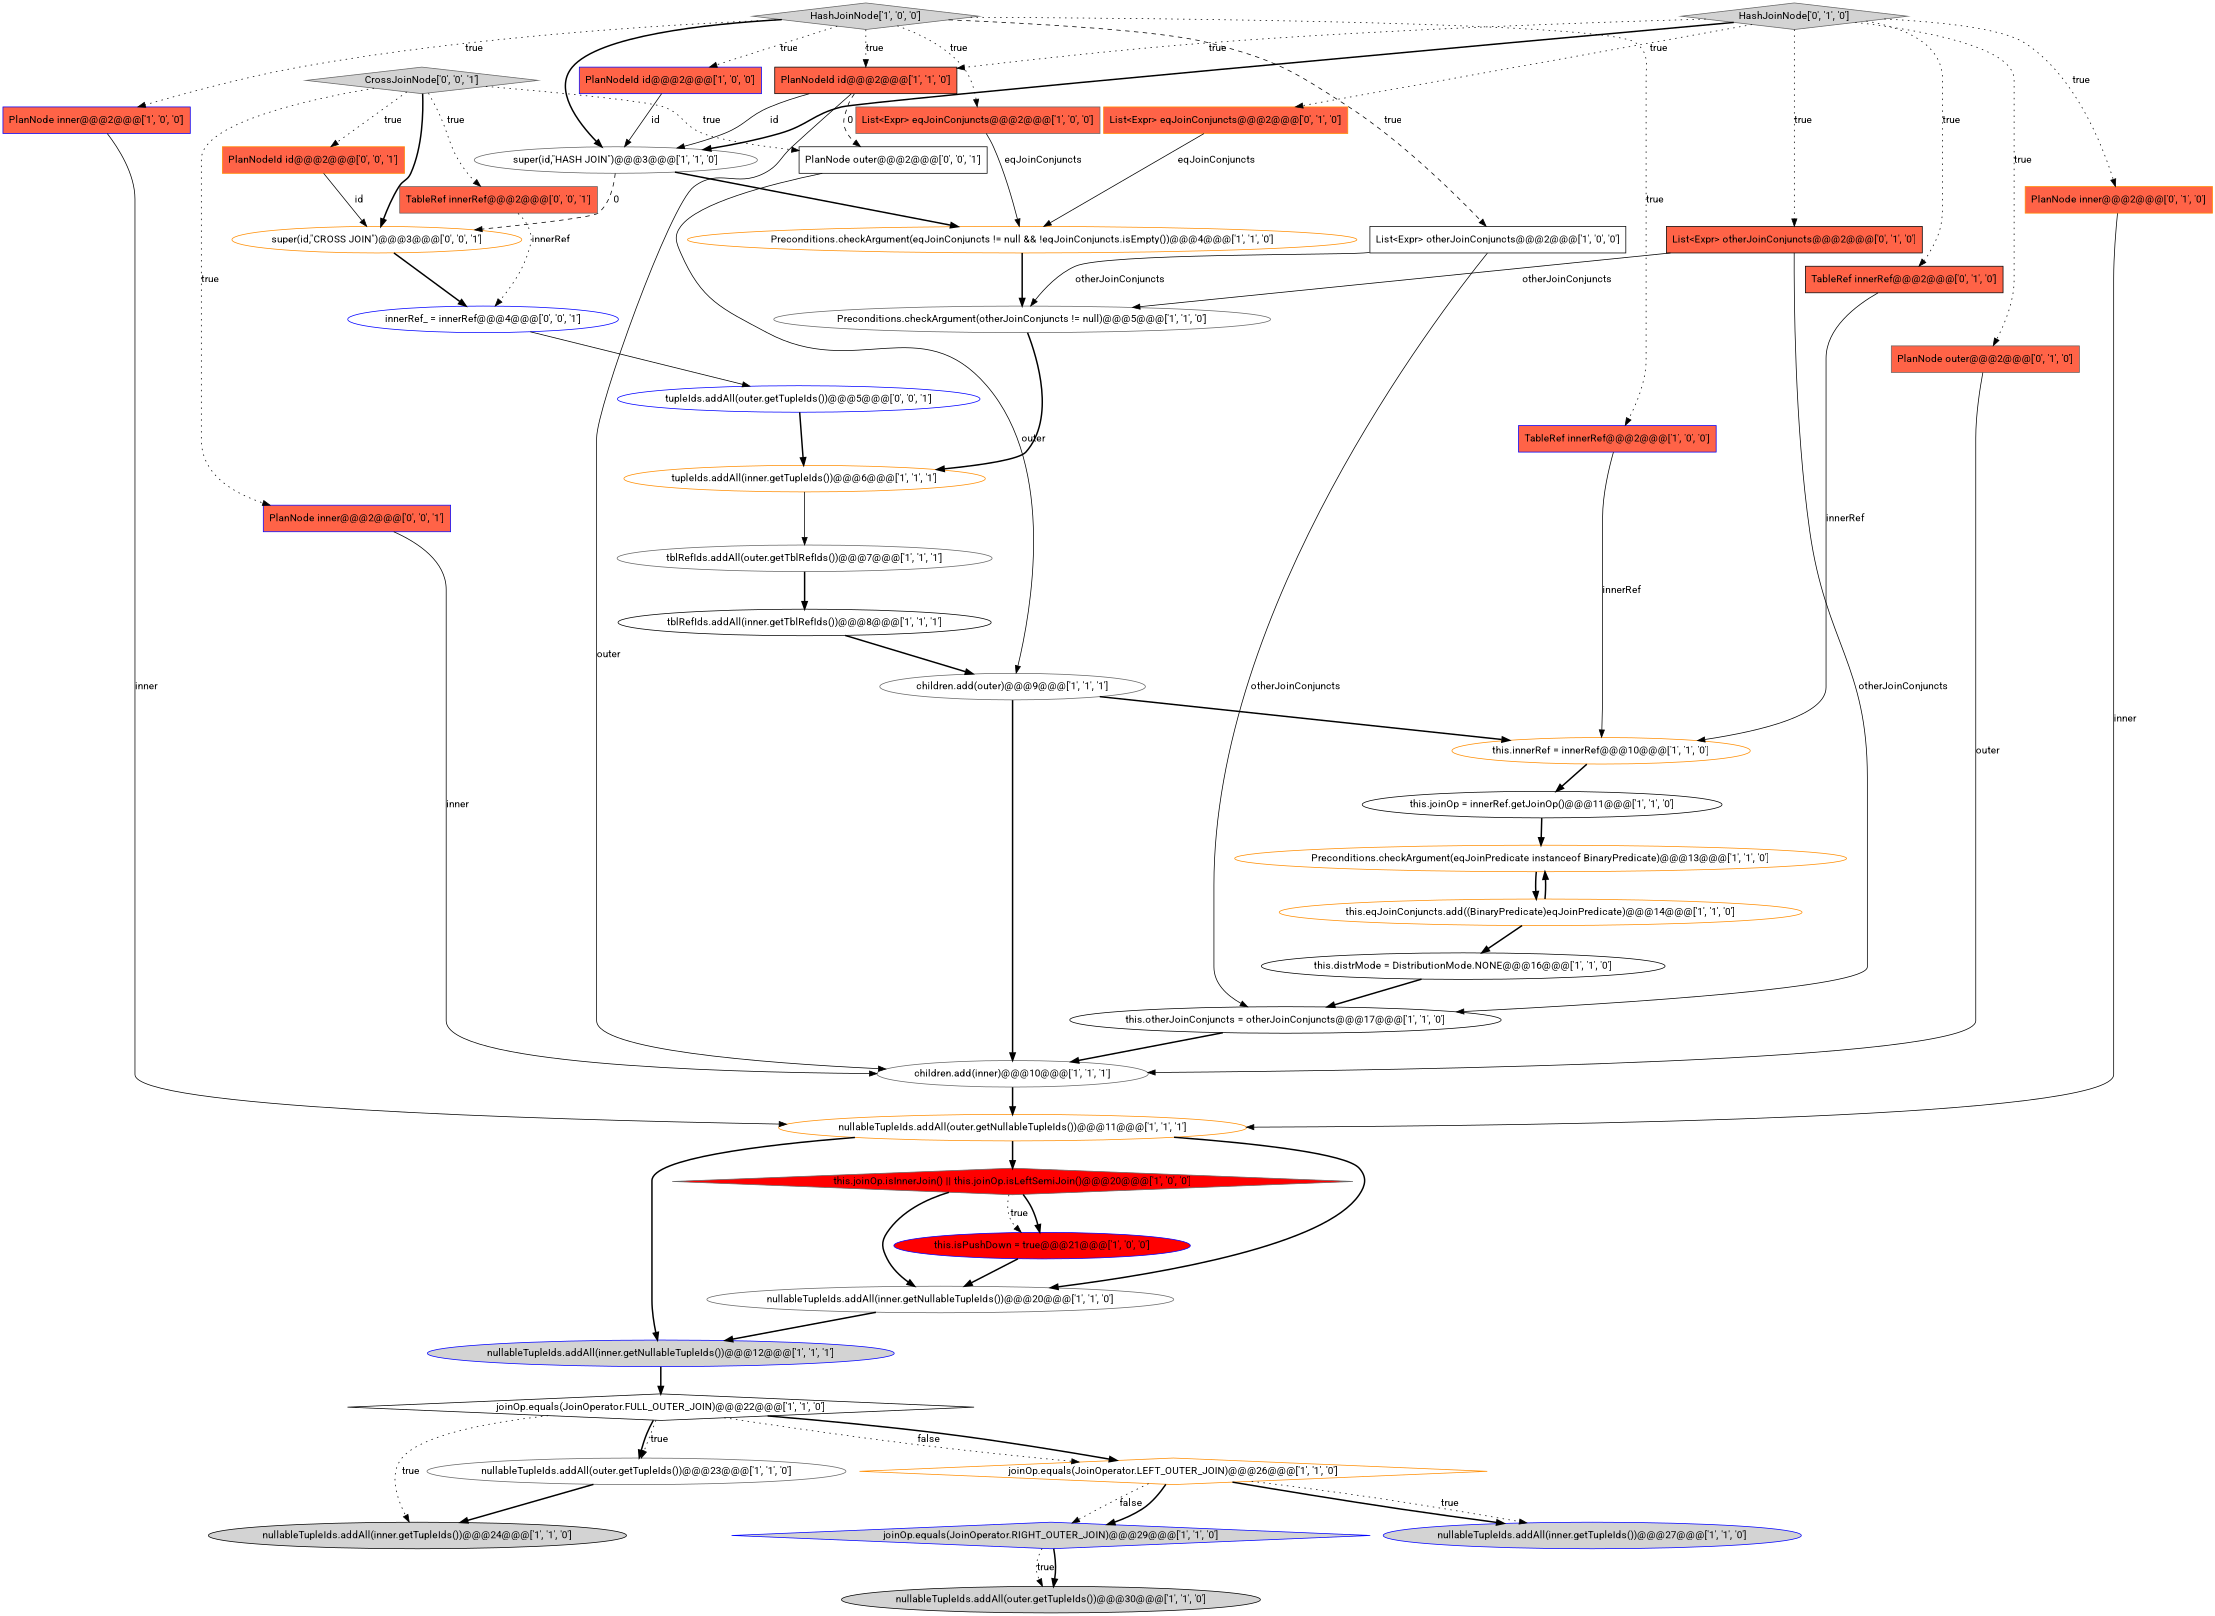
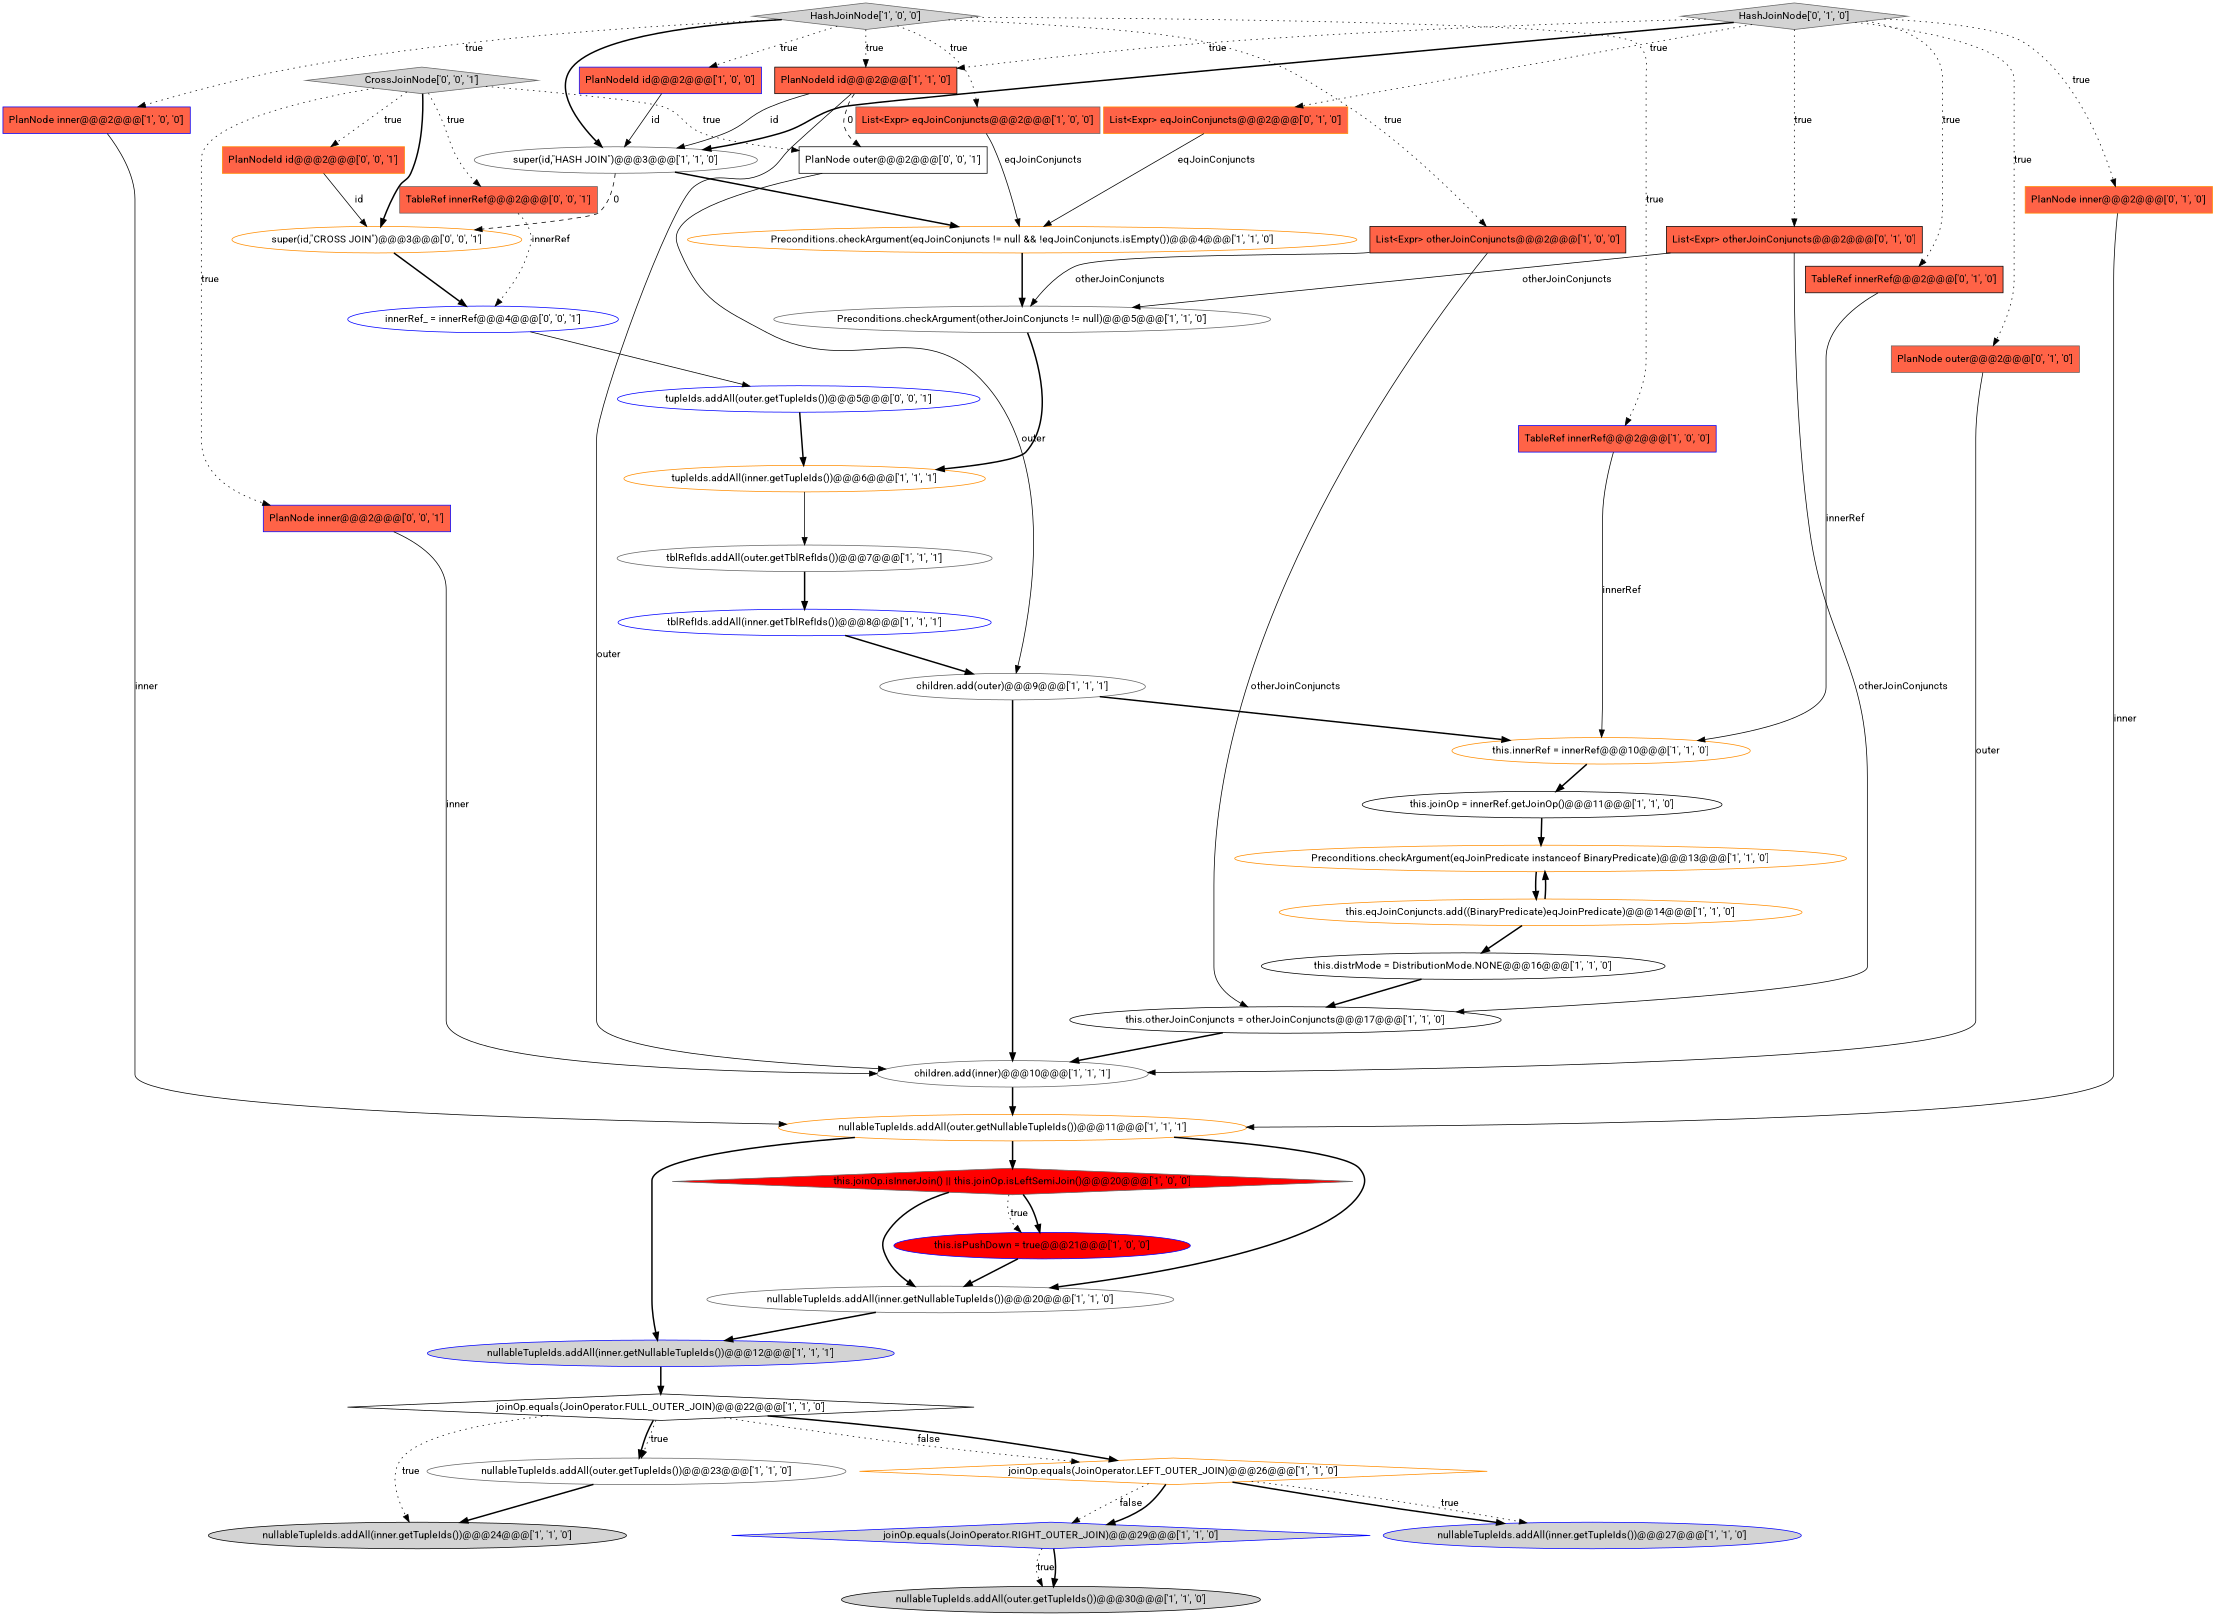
edge "HashJoinNode['1', '0', '0']" -> "List<Expr> otherJoinConjuncts@@@2@@@['1', '0', '0']": style dashed -> dotted
node "List<Expr> otherJoinConjuncts@@@2@@@['1', '0', '0']": fillcolor white -> tomato
node "tblRefIds.addAll(inner.getTblRefIds())@@@8@@@['1', '1', '1']": color black -> blue
